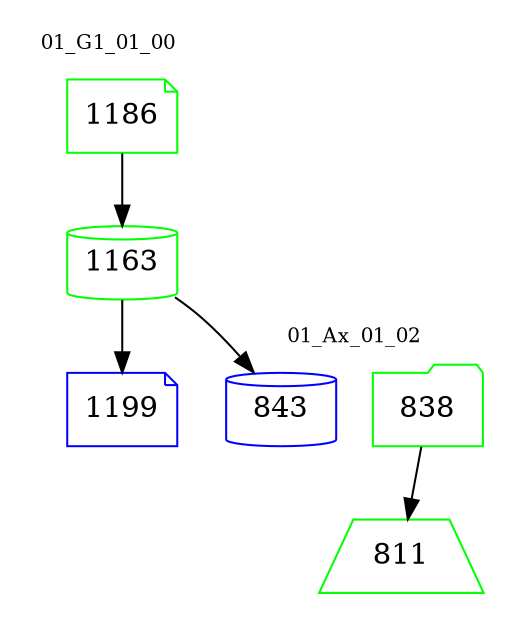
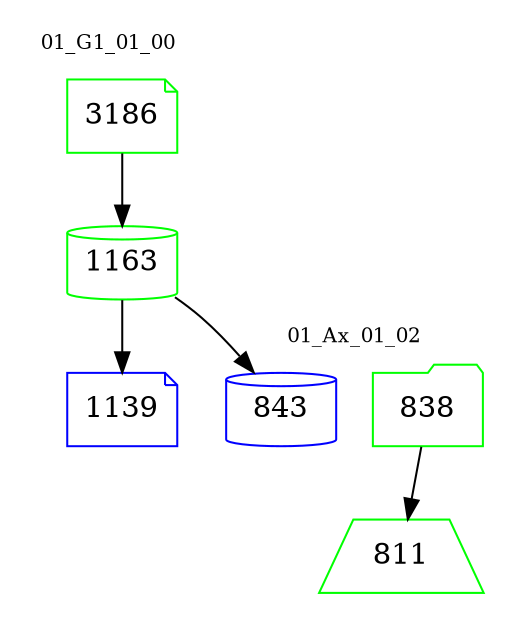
node "1186": label "1186" -> "3186"
node "1199": label "1199" -> "1139"
